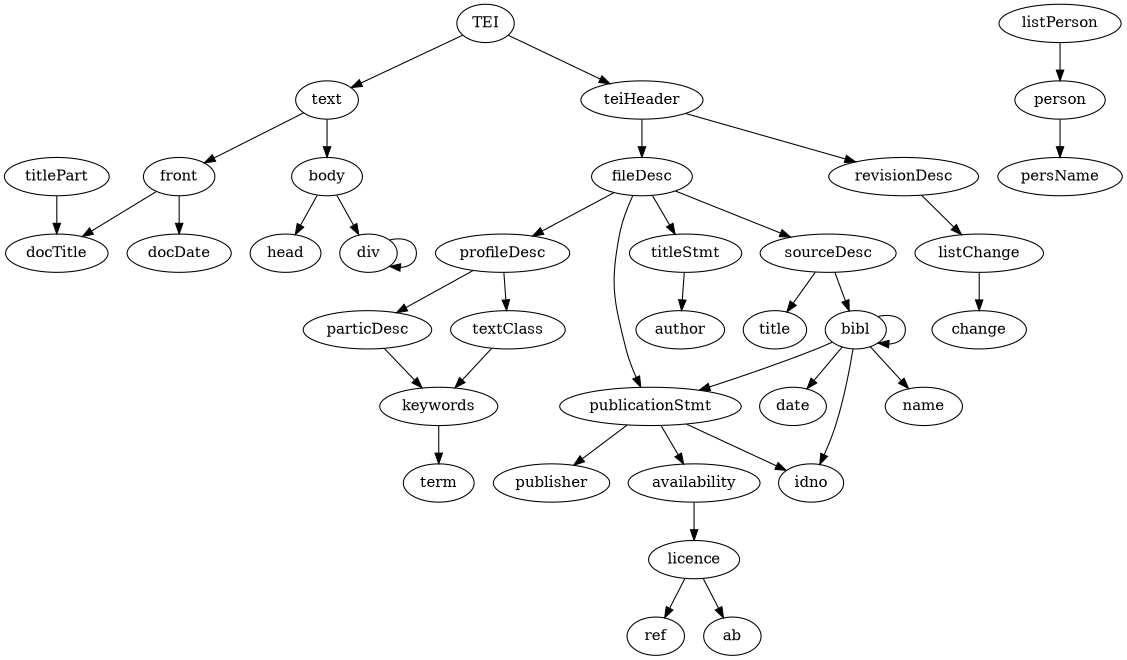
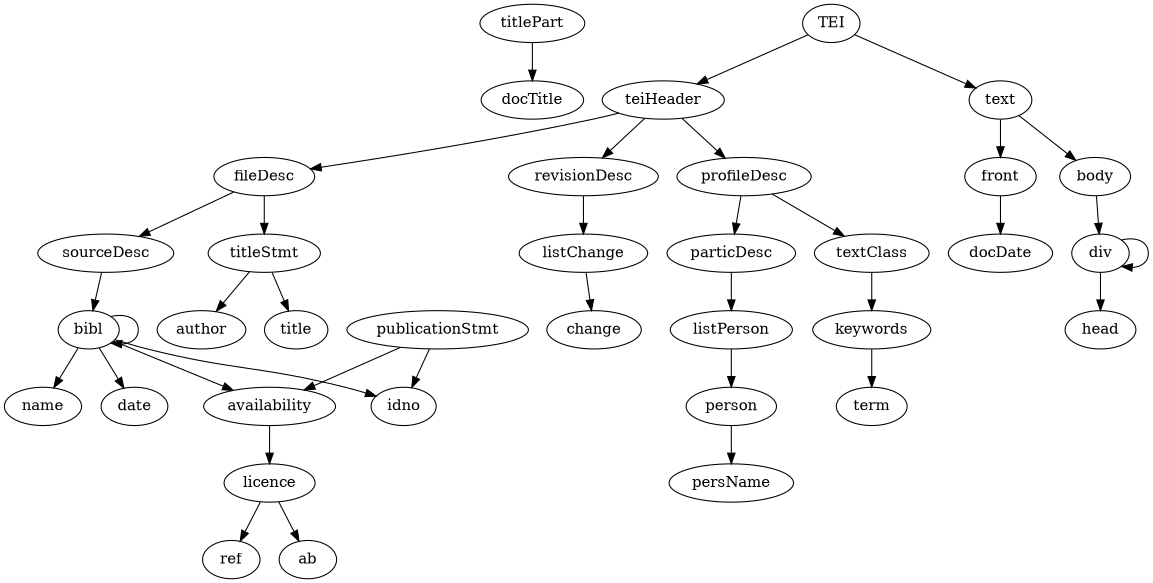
edge "body" -> "head": now "div" -> "head"
edge "front" -> "docTitle": removed
edge "fileDesc" -> "profileDesc": now "teiHeader" -> "profileDesc"
edge "fileDesc" -> "publicationStmt": removed
edge "sourceDesc" -> "title": now "titleStmt" -> "title"
edge "particDesc" -> "keywords": now "particDesc" -> "listPerson"
edge "bibl" -> "publicationStmt": now "bibl" -> "availability"
node "publisher": removed
